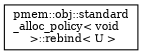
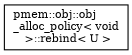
node "pmem::obj::standard _alloc_policy< void >::rebind< U >": label "pmem::obj::standard _alloc_policy< void >::rebind< U >" -> "pmem::obj::obj _alloc_policy< void >::rebind< U >"
